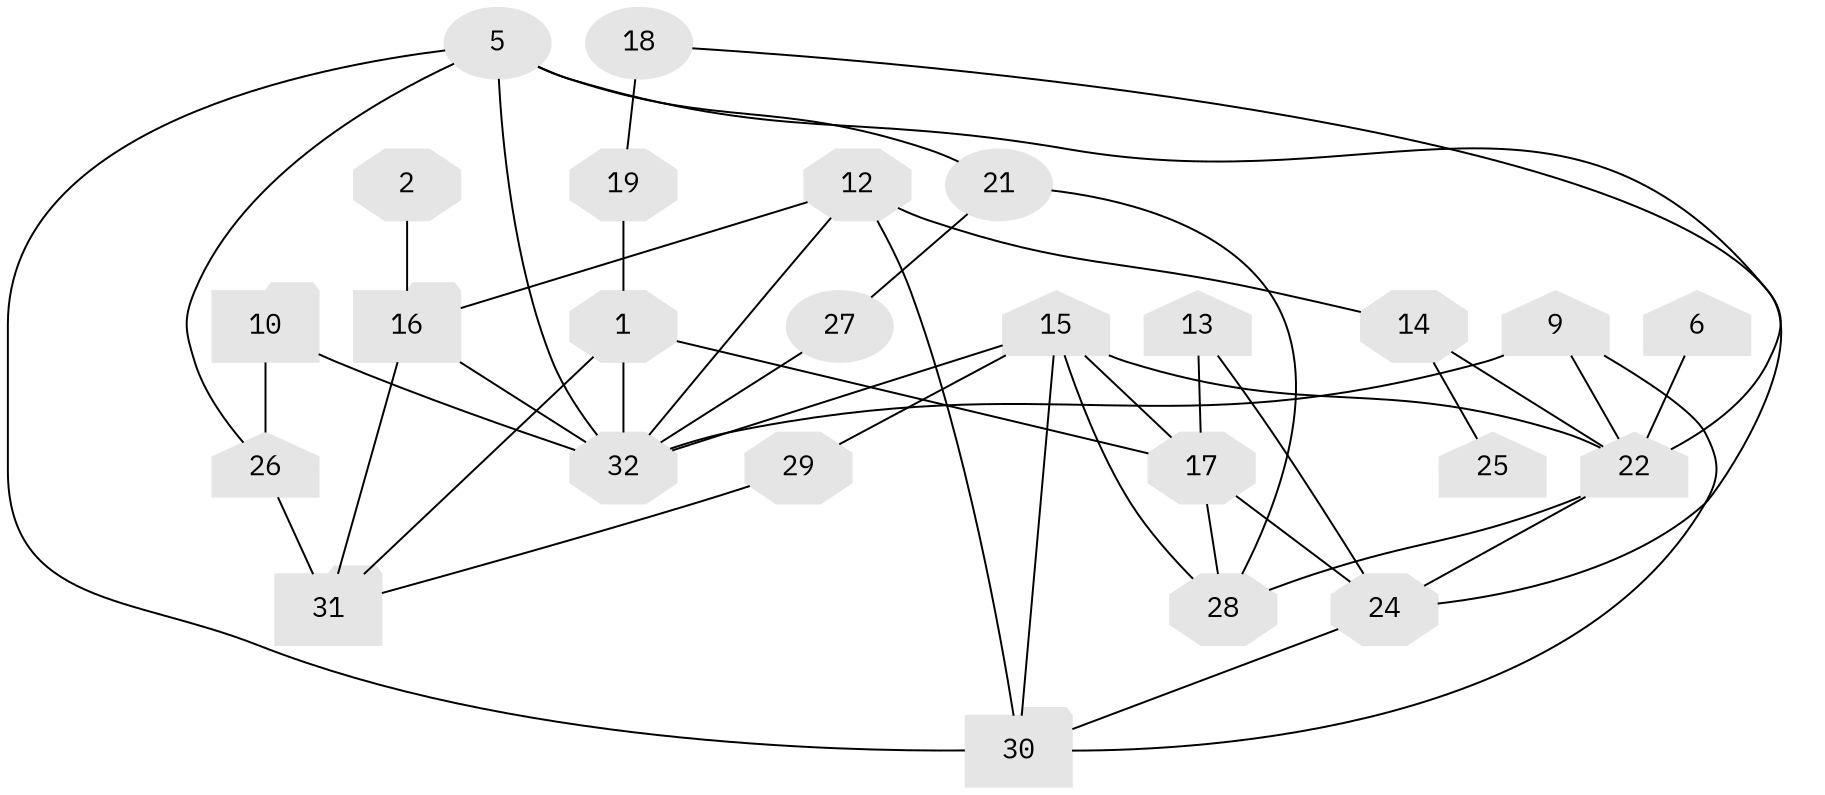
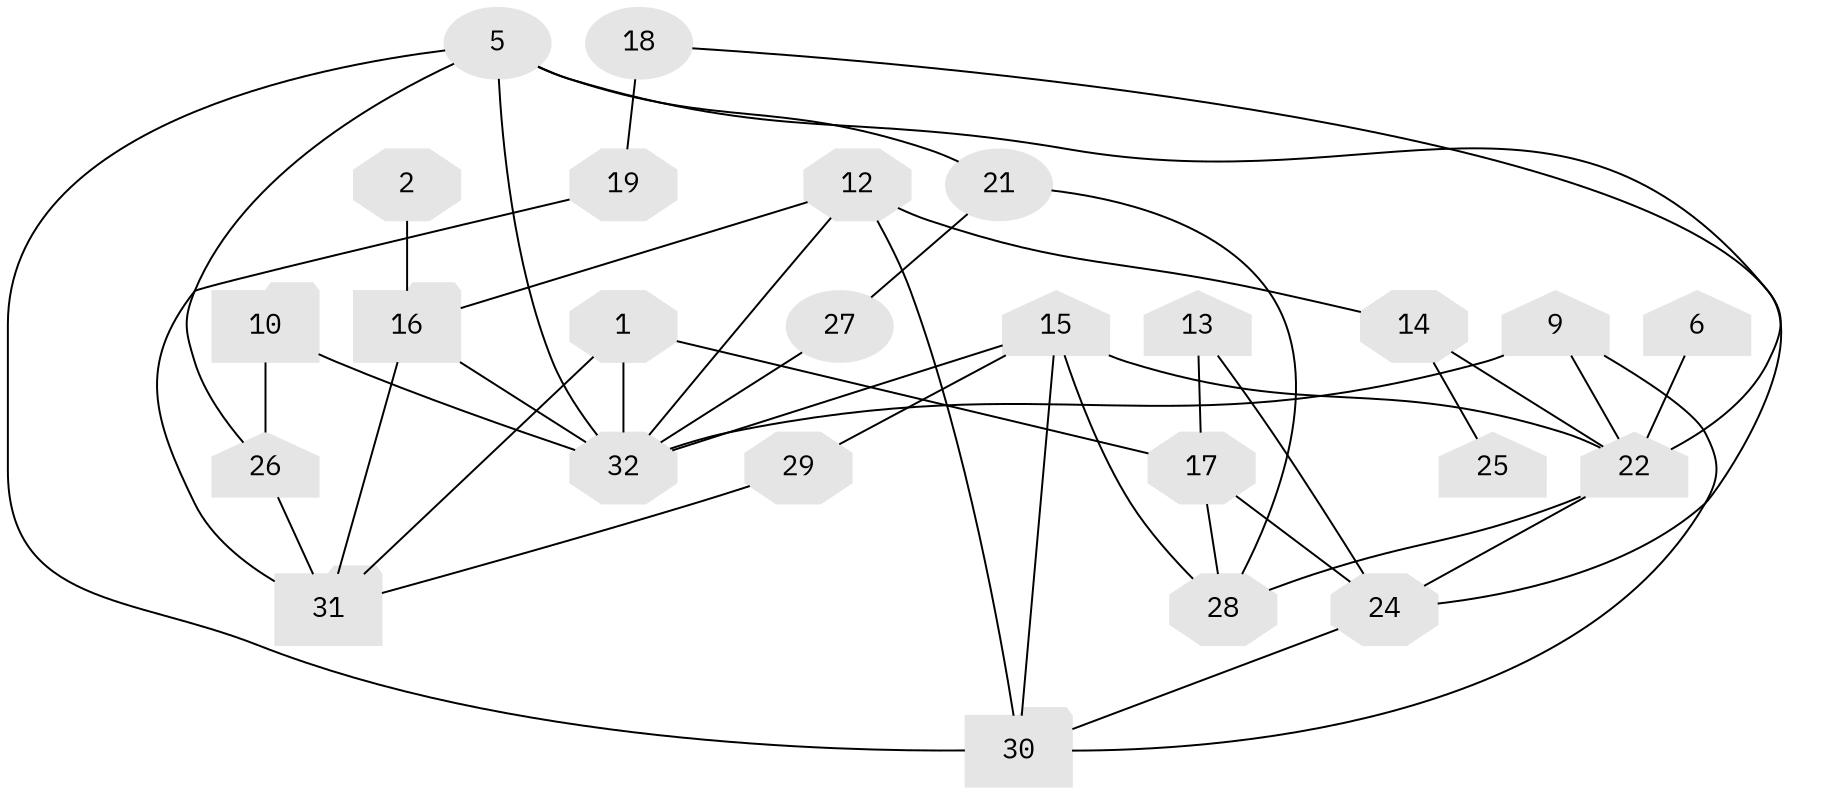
edge "19" -- "1": now "19" -- "31"
edge "15" -- "17": removed
